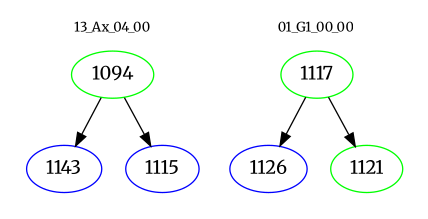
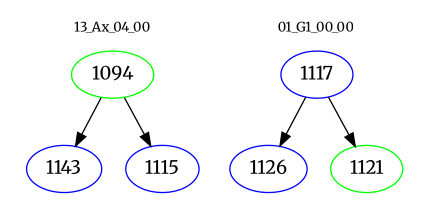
node "1117": color green -> blue
